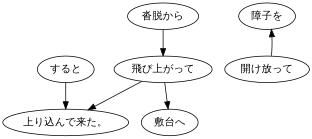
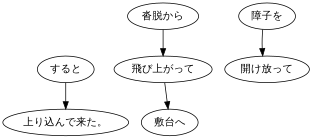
edge "開け放って" -> "障子を": reversed
edge "飛び上がって" -> "上り込んで来た。": removed
